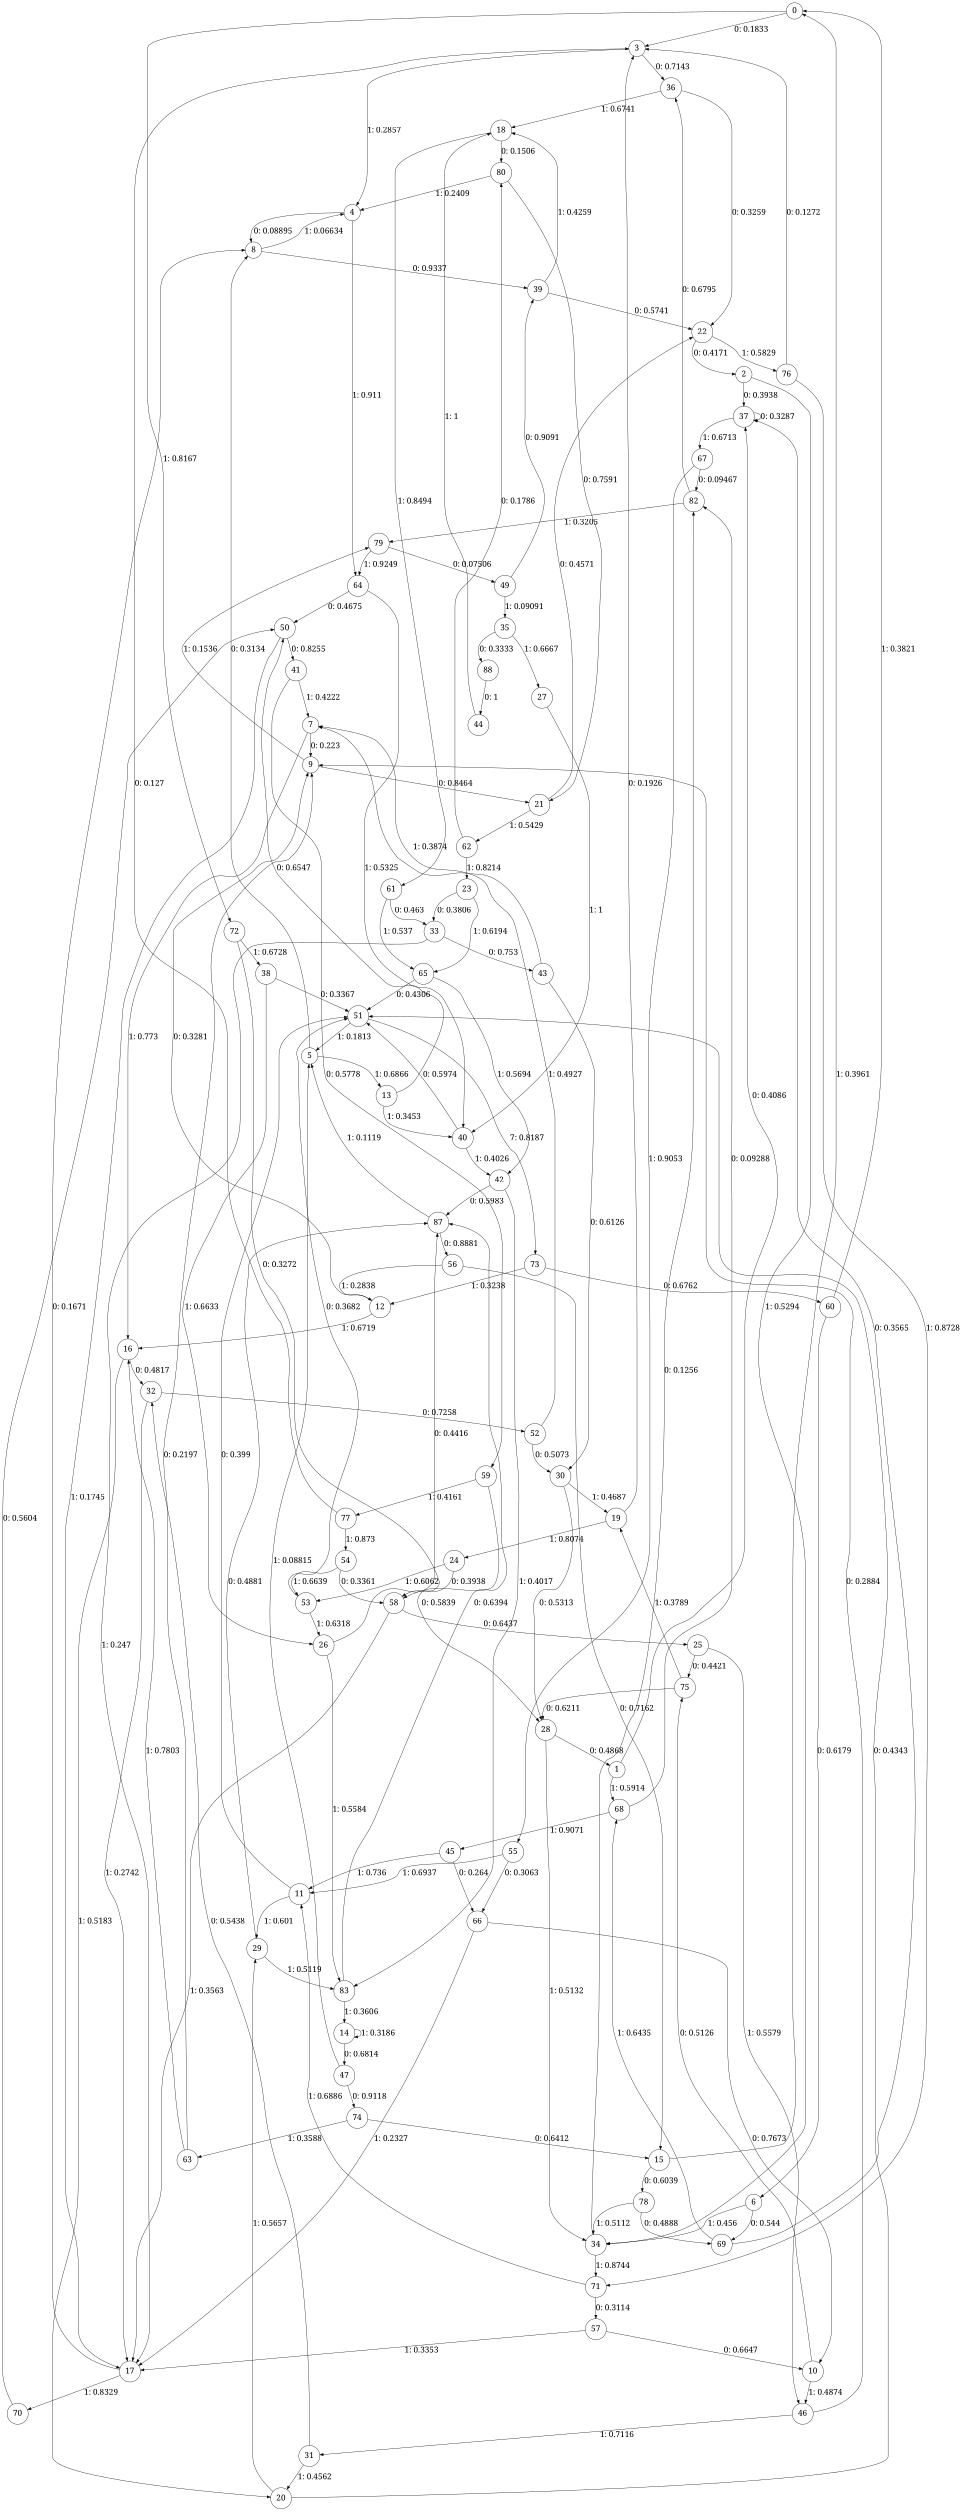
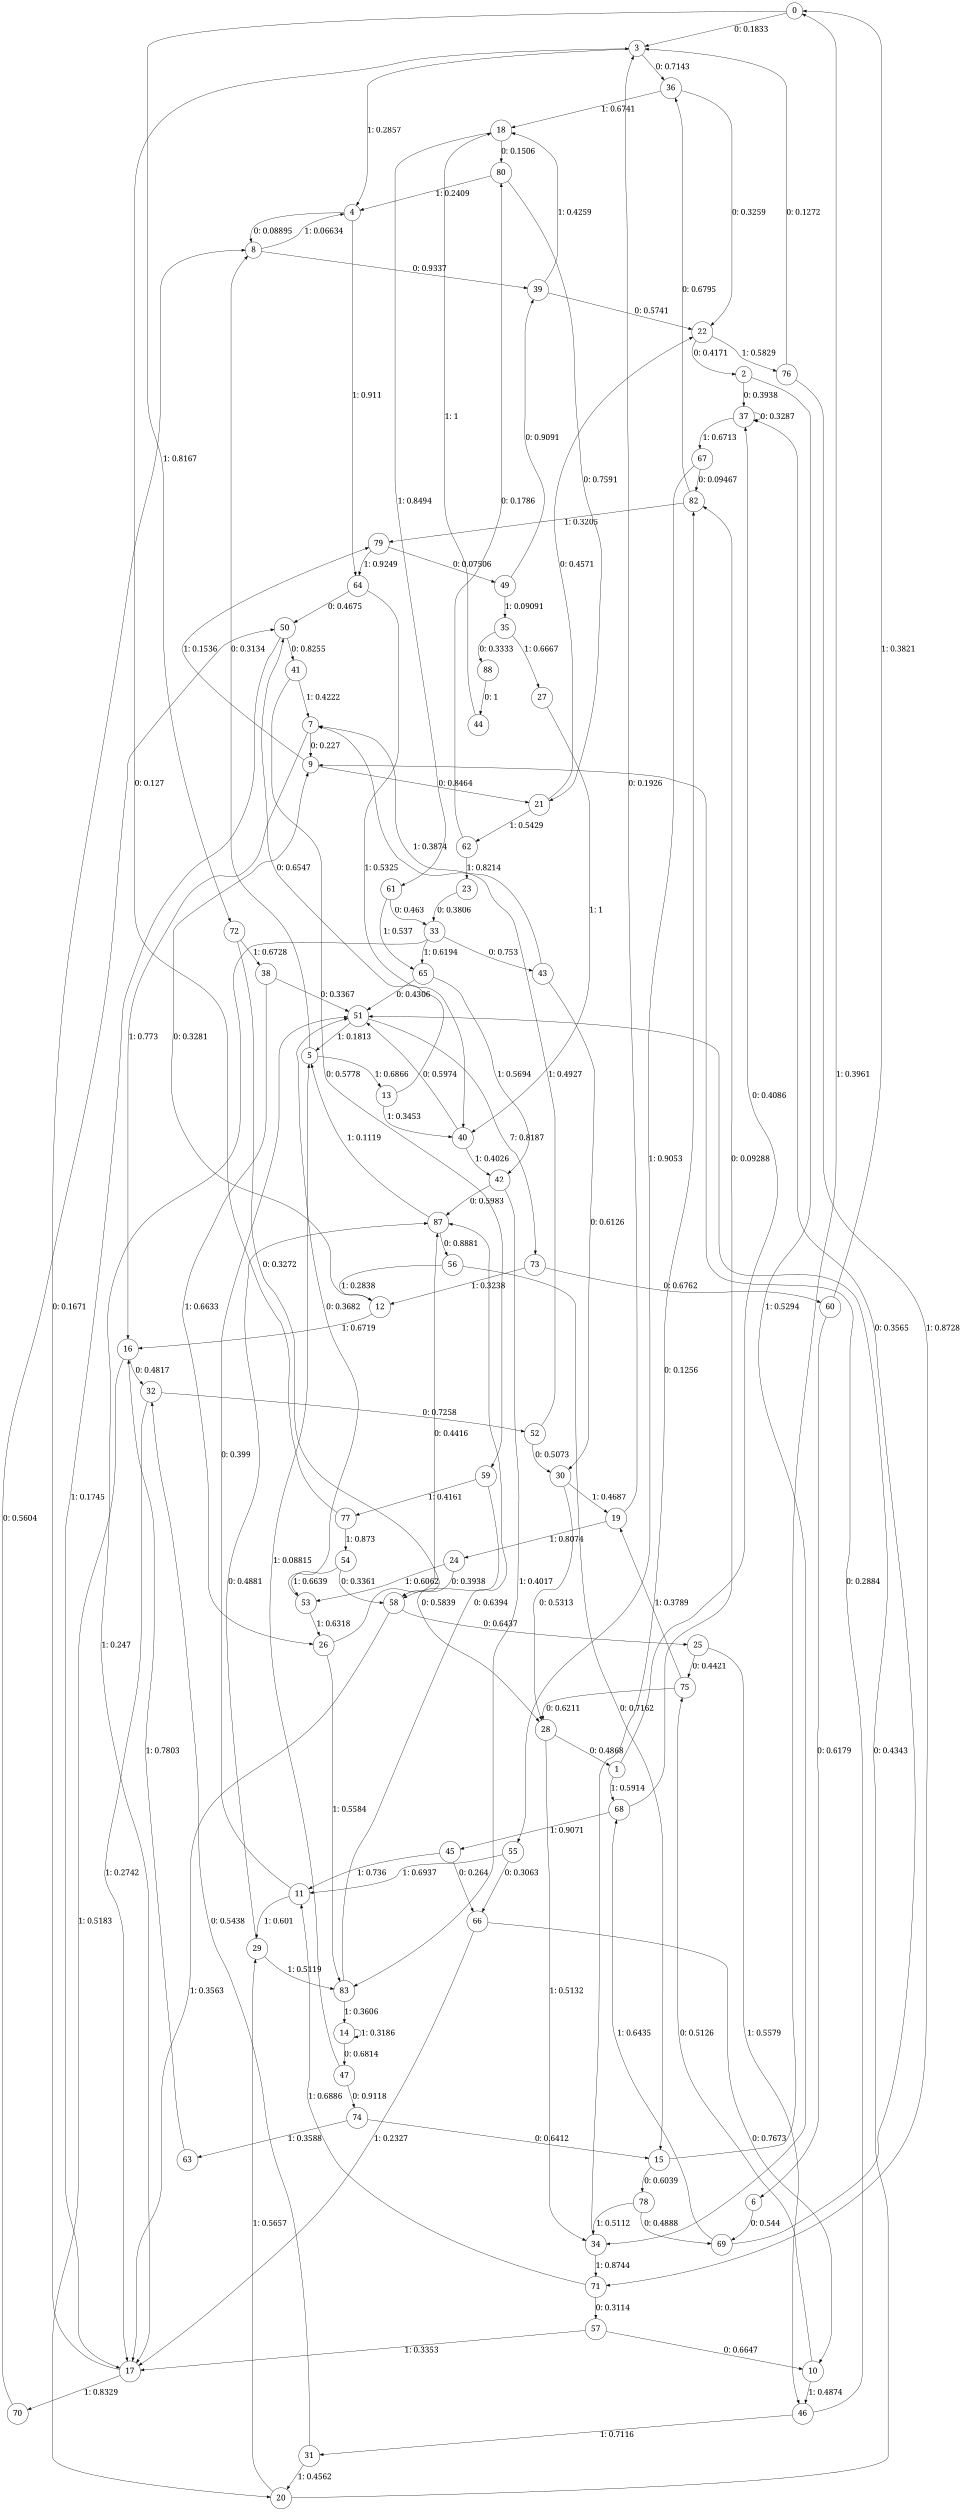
edge "7" -> "9": label "0: 0.223    " -> "0: 0.227    "
edge "23" -> "65": now "33" -> "65"
edge "63" -> "9": removed, label "0: 0.2197"
edge "6" -> "34": removed, label "1: 0.456"
